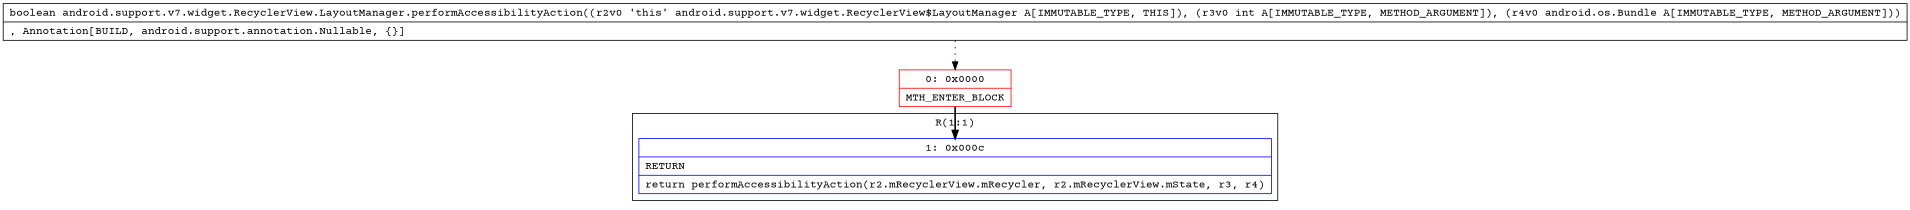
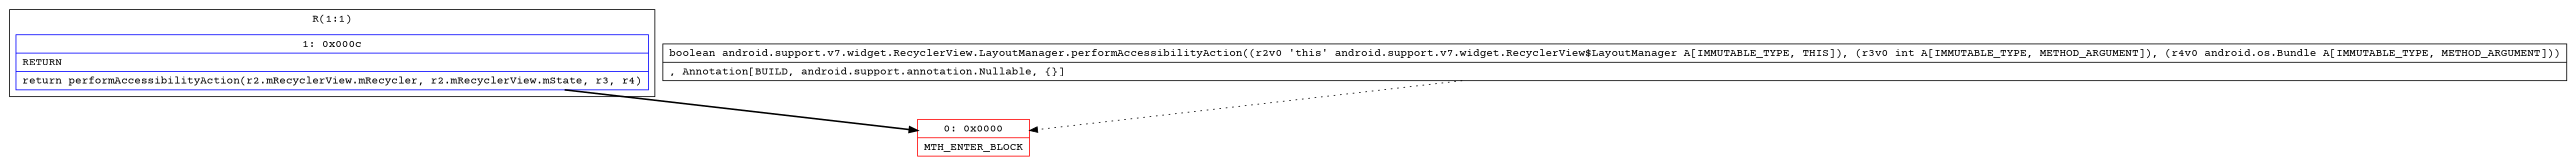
edge "0: 0x0000" -> "1: 0x000c": reversed
